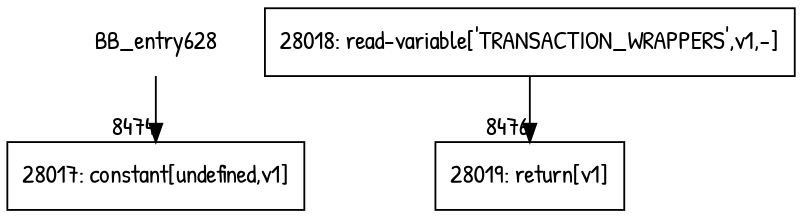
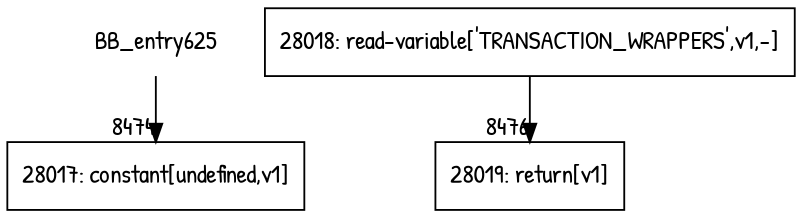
node "BB_entry628": label "BB_entry628" -> "BB_entry625"
